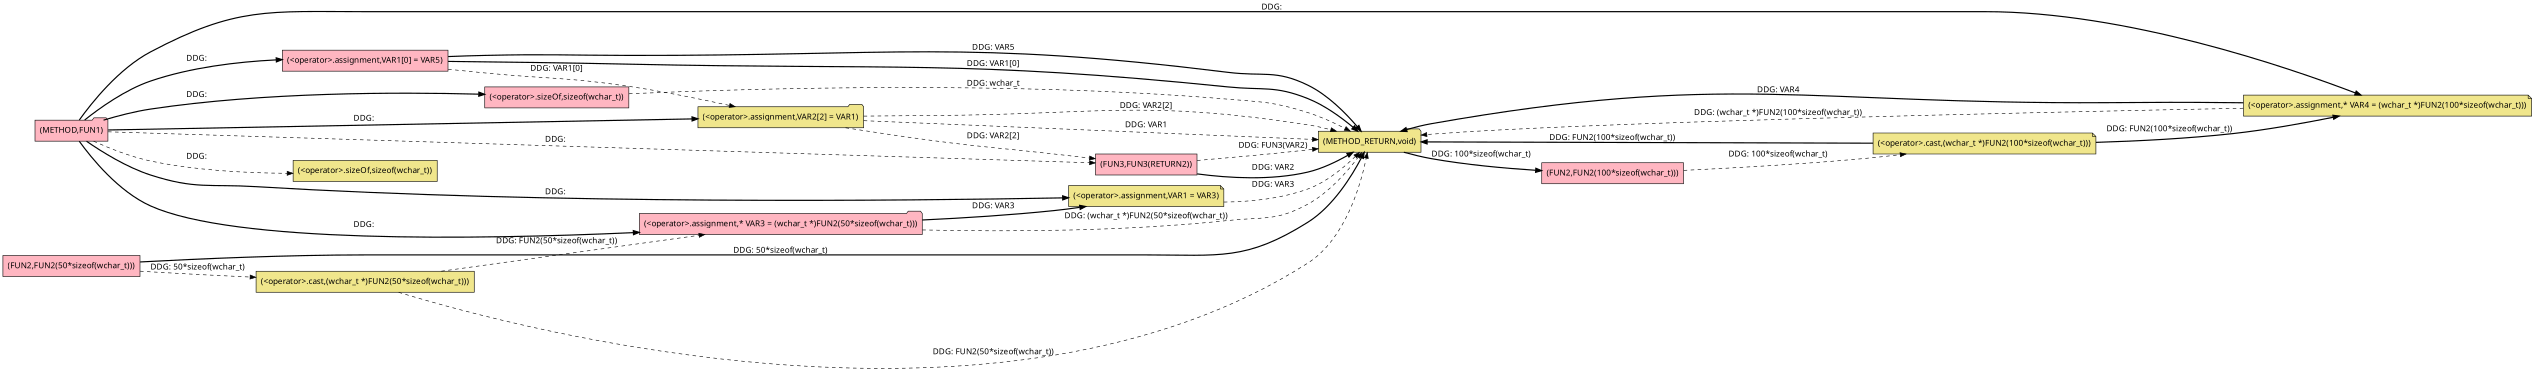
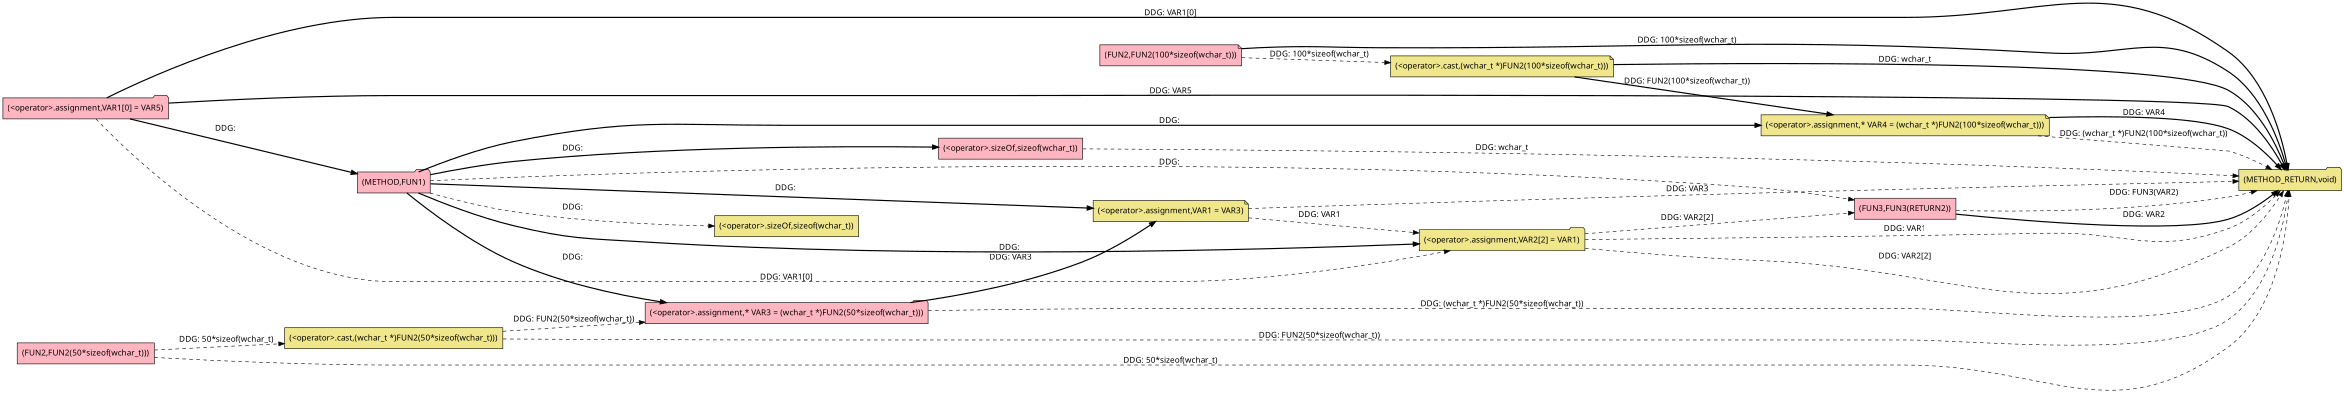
node "(<operator>.assignment,VAR1[0] = VAR5)": shape box -> folder
edge "(METHOD,FUN1)" -> "(<operator>.assignment,VAR1[0] = VAR5)": reversed
edge "(<operator>.cast,(wchar_t *)FUN2(100*sizeof(wchar_t)))" -> "(METHOD_RETURN,void)": label "DDG: FUN2(100*sizeof(wchar_t))" -> "DDG: wchar_t"
edge "(METHOD_RETURN,void)" -> "(FUN2,FUN2(100*sizeof(wchar_t)))": reversed
node "(FUN2,FUN2(100*sizeof(wchar_t)))": shape box -> note
edge "(<operator>.assignment,VAR1 = VAR3)" -> "(<operator>.assignment,VAR2[2] = VAR1)": added, label "DDG: VAR1"
edge "(FUN2,FUN2(50*sizeof(wchar_t)))" -> "(METHOD_RETURN,void)": style bold -> dashed
